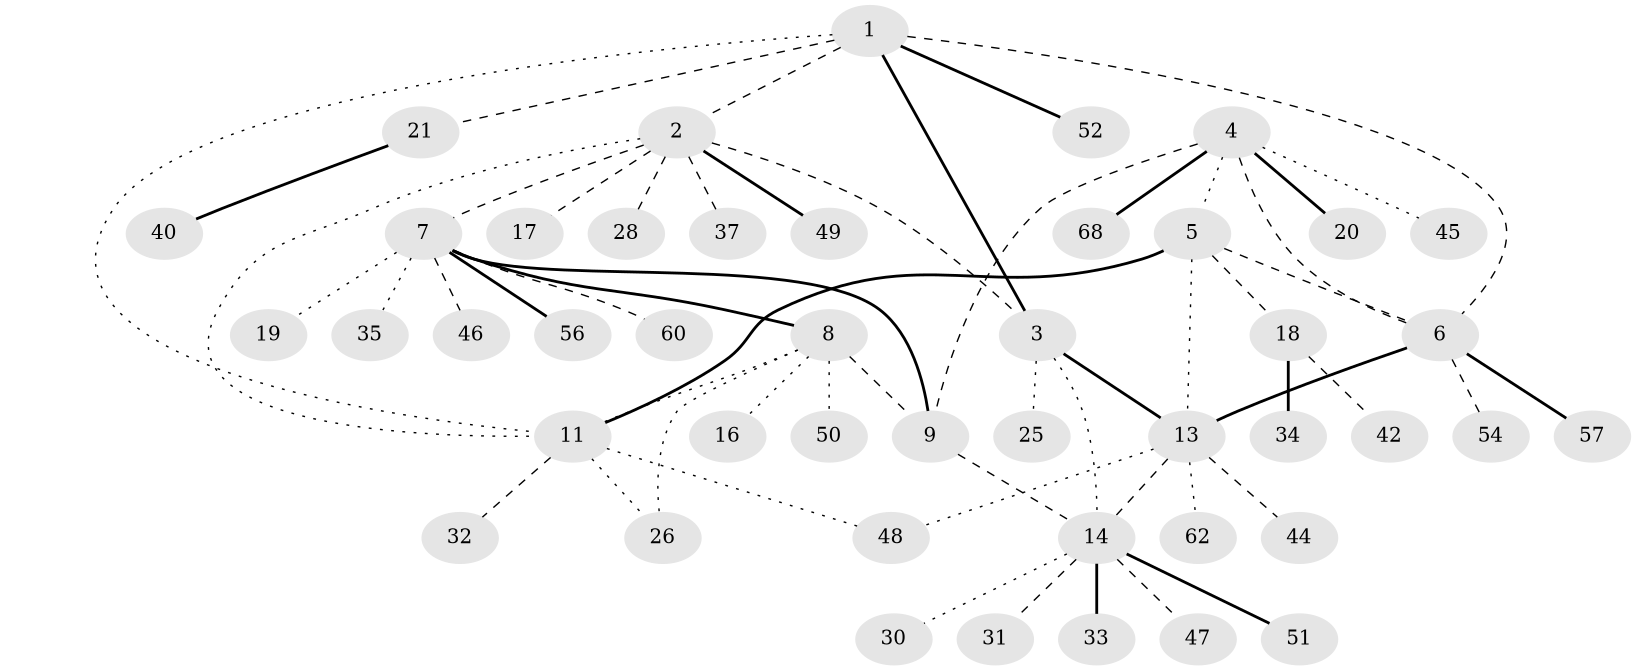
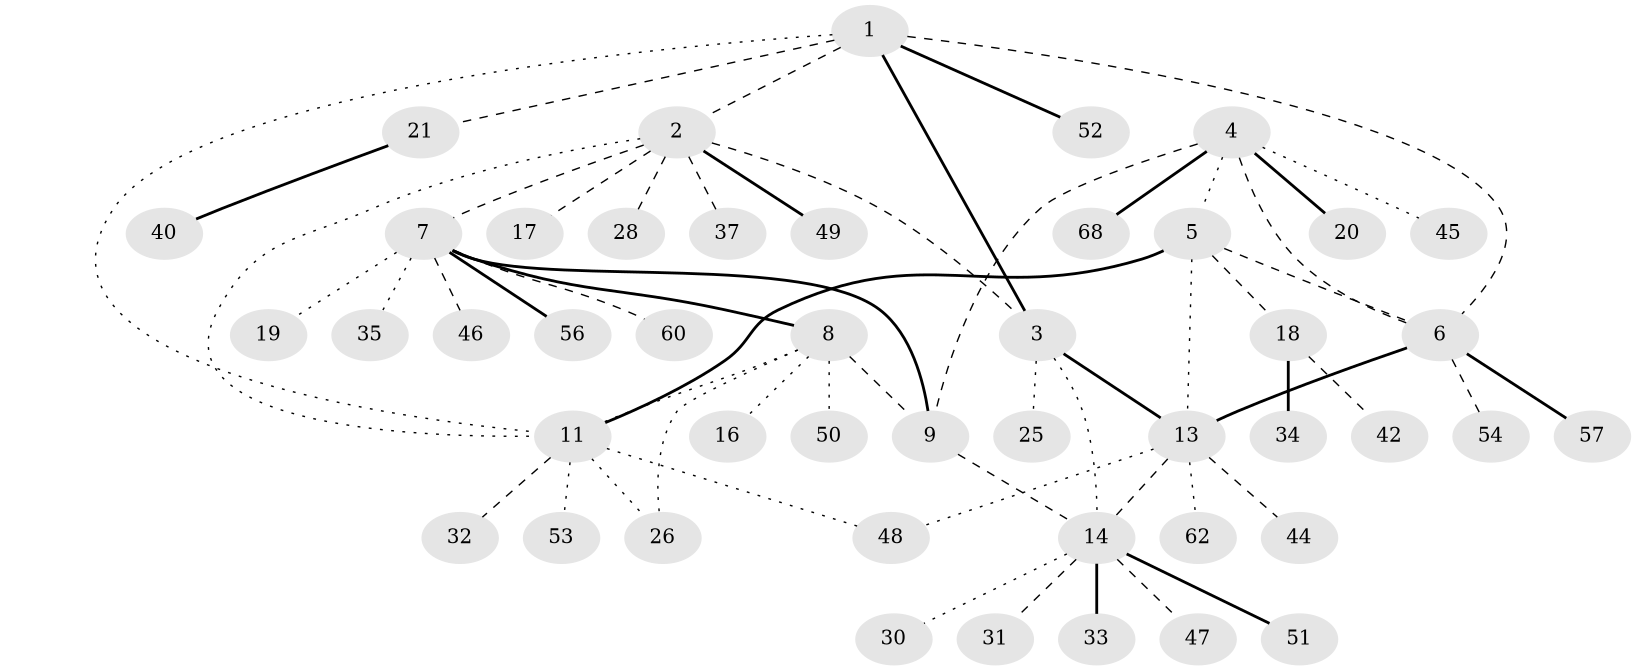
node "53": added
